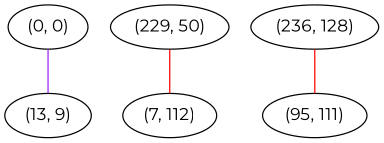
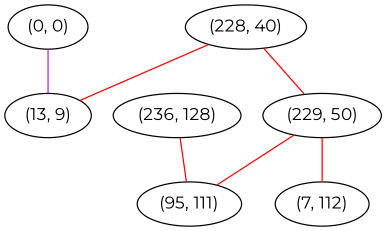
node "(228, 40)": added
edge "(229, 50)" -- "(95, 111)": added
